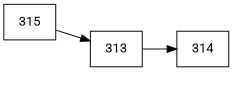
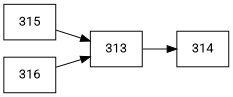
node "316": added
